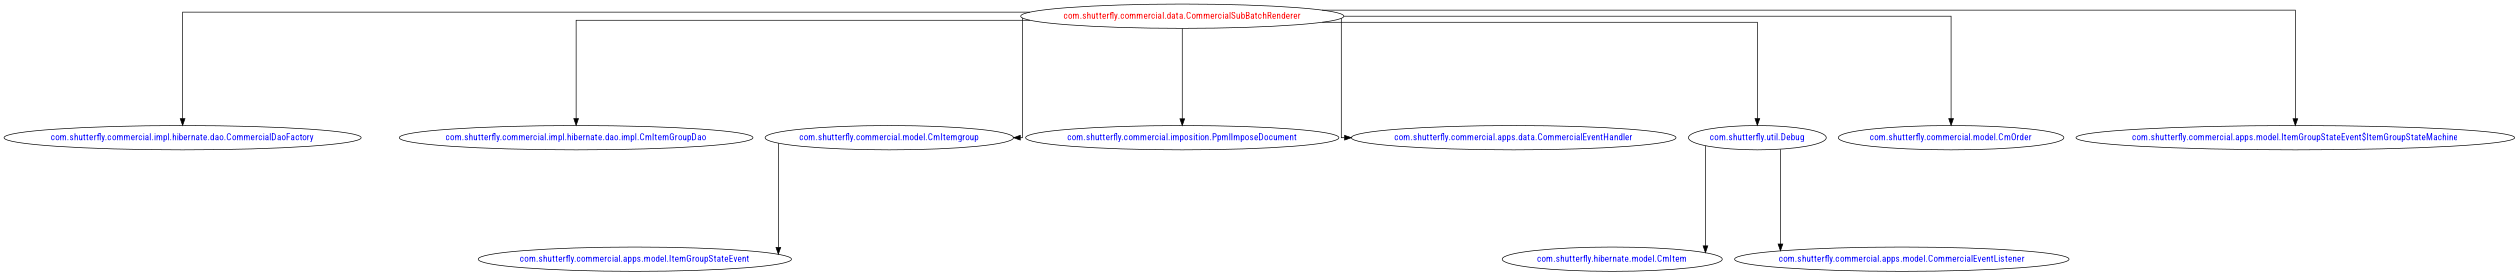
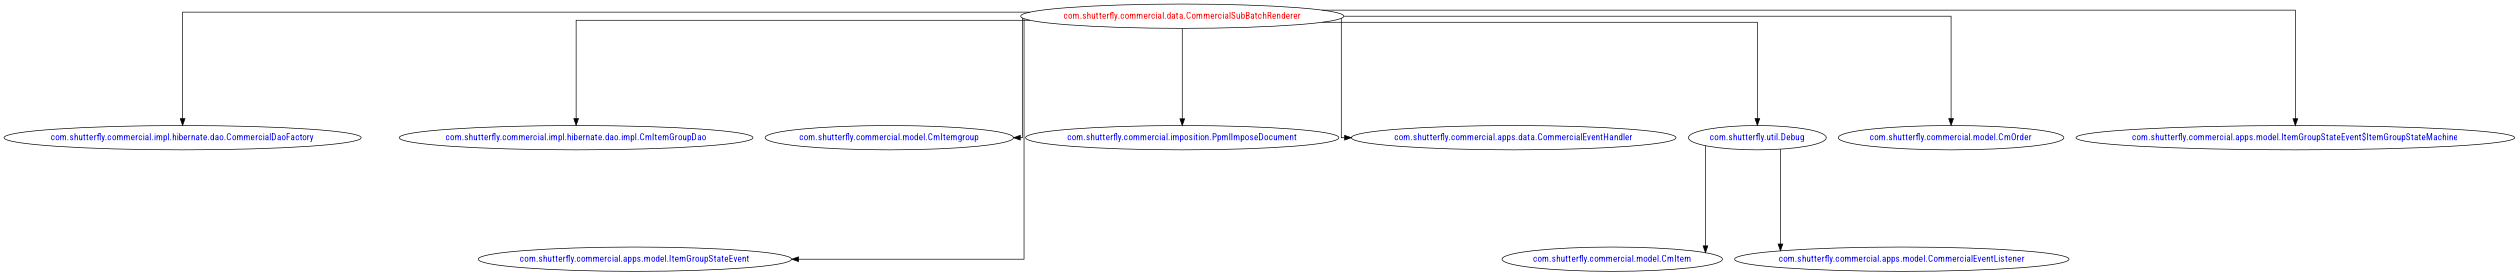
edge "com.shutterfly.commercial.model.CmItemgroup" -> "com.shutterfly.commercial.apps.model.ItemGroupStateEvent": now "com.shutterfly.commercial.data.CommercialSubBatchRenderer" -> "com.shutterfly.commercial.apps.model.ItemGroupStateEvent"
node "com.shutterfly.hibernate.model.CmItem": label "com.shutterfly.hibernate.model.CmItem" -> "com.shutterfly.commercial.model.CmItem"
